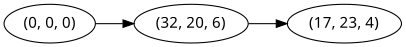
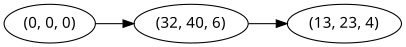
node "(32, 20, 6)": label "(32, 20, 6)" -> "(32, 40, 6)"
node "(17, 23, 4)": label "(17, 23, 4)" -> "(13, 23, 4)"
